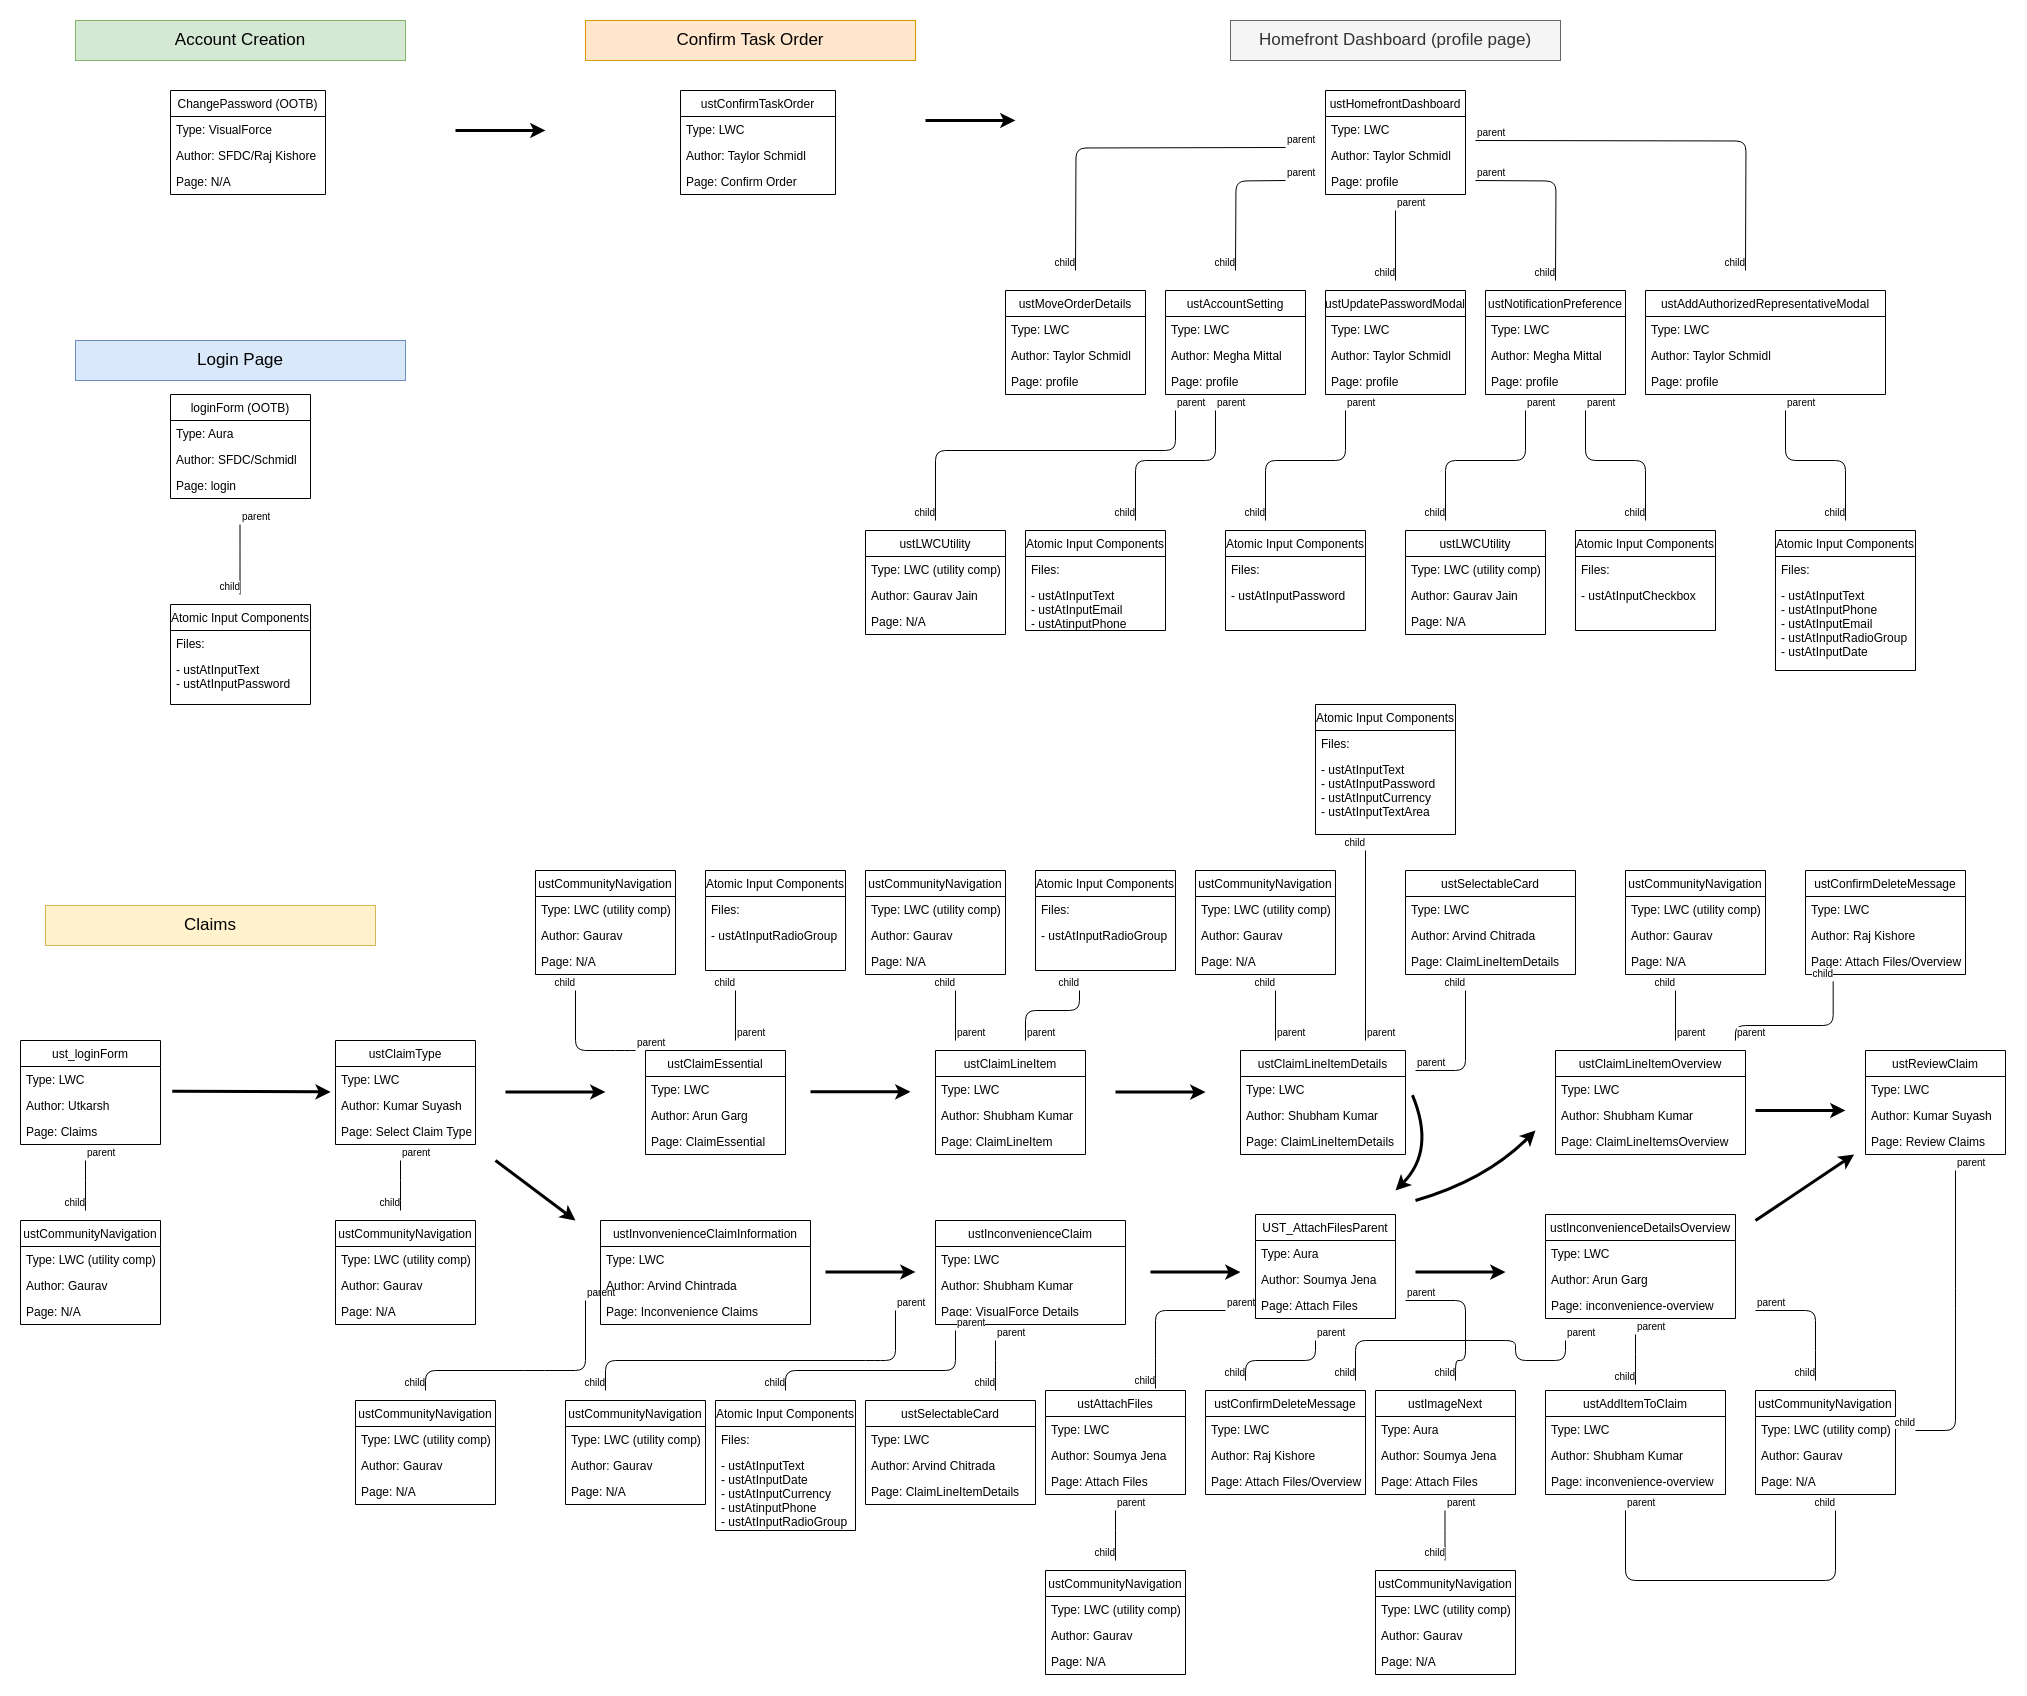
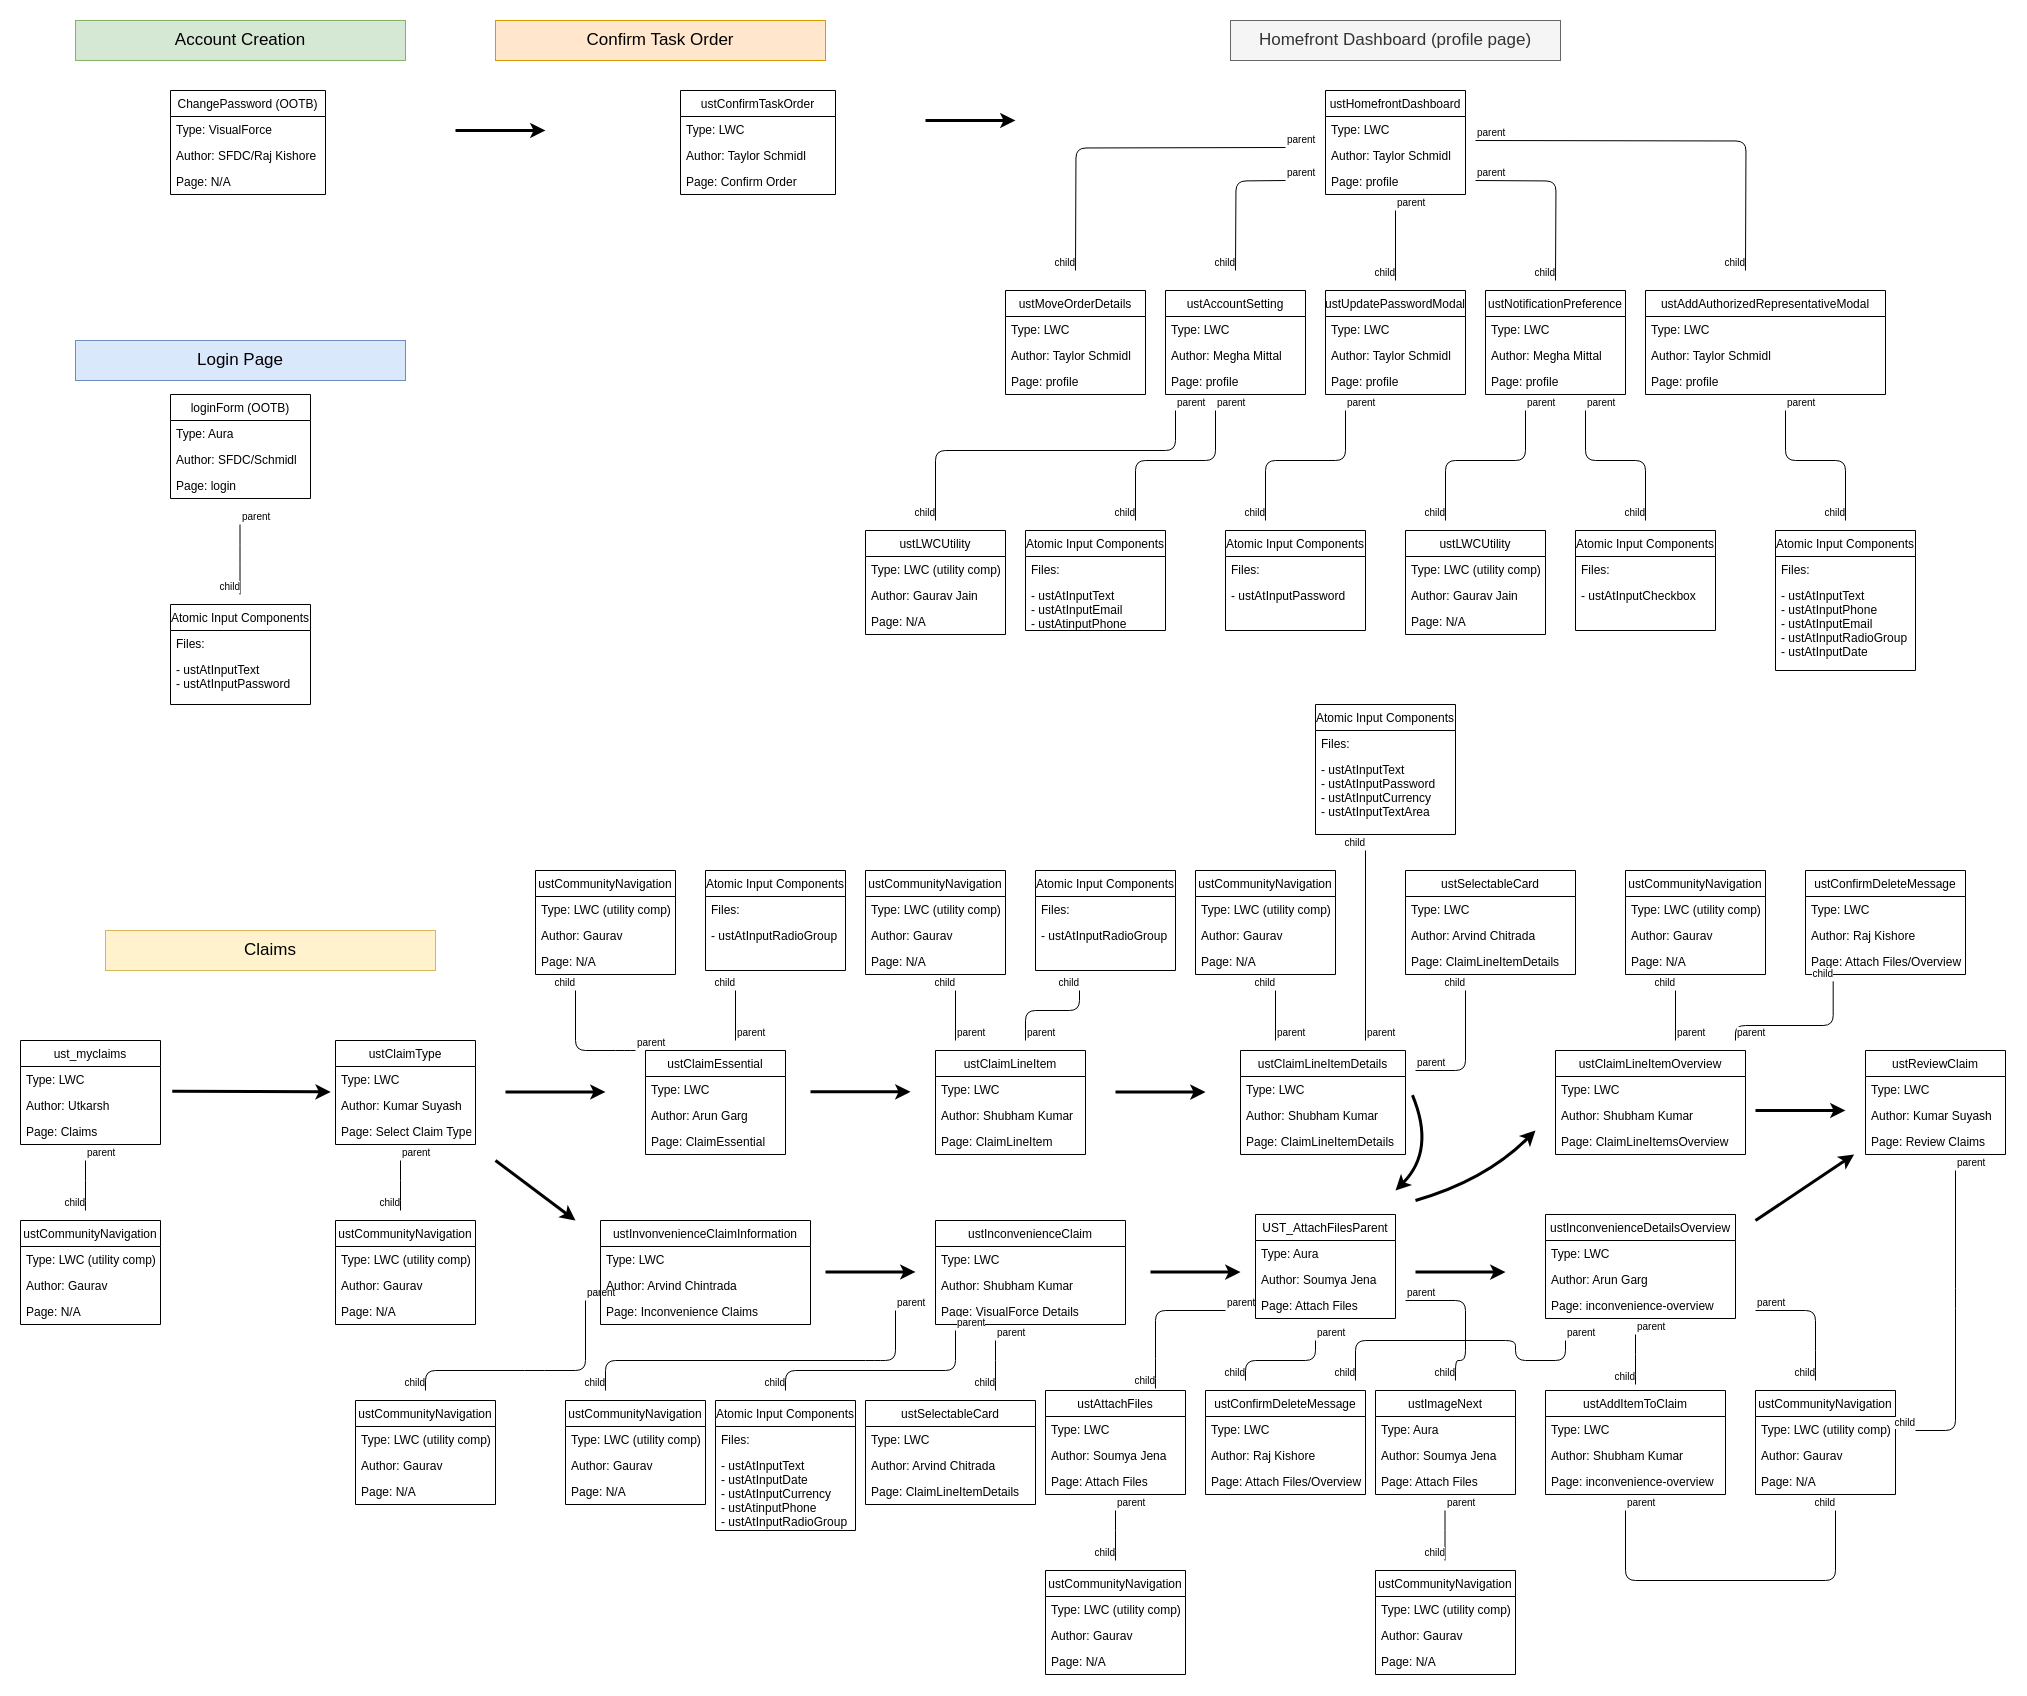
node "Confirm Task Order": moved (751, 41) -> (661, 41)
node "Claims": moved (211, 926) -> (271, 951)
node "ust_loginForm": label "ust_loginForm" -> "ust_myclaims"
